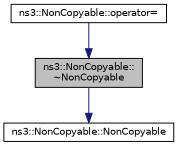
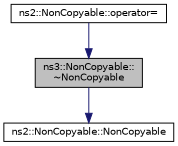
node "ns3::NonCopyable::operator=": label "ns3::NonCopyable::operator=" -> "ns2::NonCopyable::operator="
node "ns3::NonCopyable::NonCopyable": label "ns3::NonCopyable::NonCopyable" -> "ns2::NonCopyable::NonCopyable"
